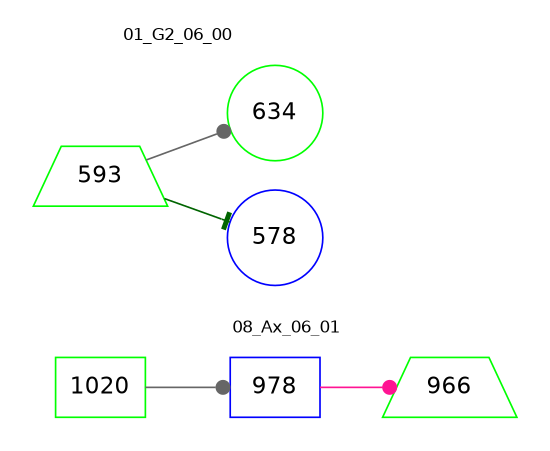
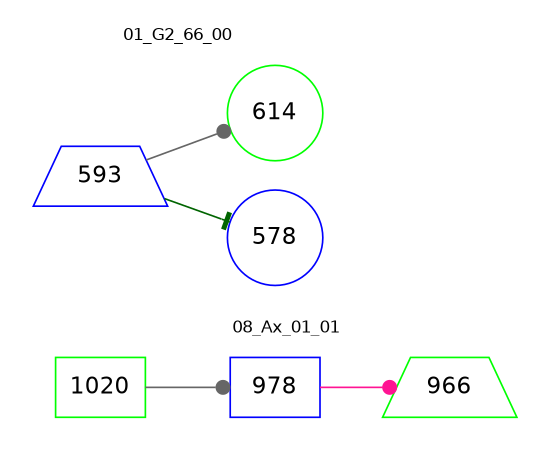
cluster "01_G2_06_00": label "01_G2_06_00" -> "01_G2_66_00"
node "634": label "634" -> "614"
node "593": color green -> blue
cluster "08_Ax_06_01": label "08_Ax_06_01" -> "08_Ax_01_01"
